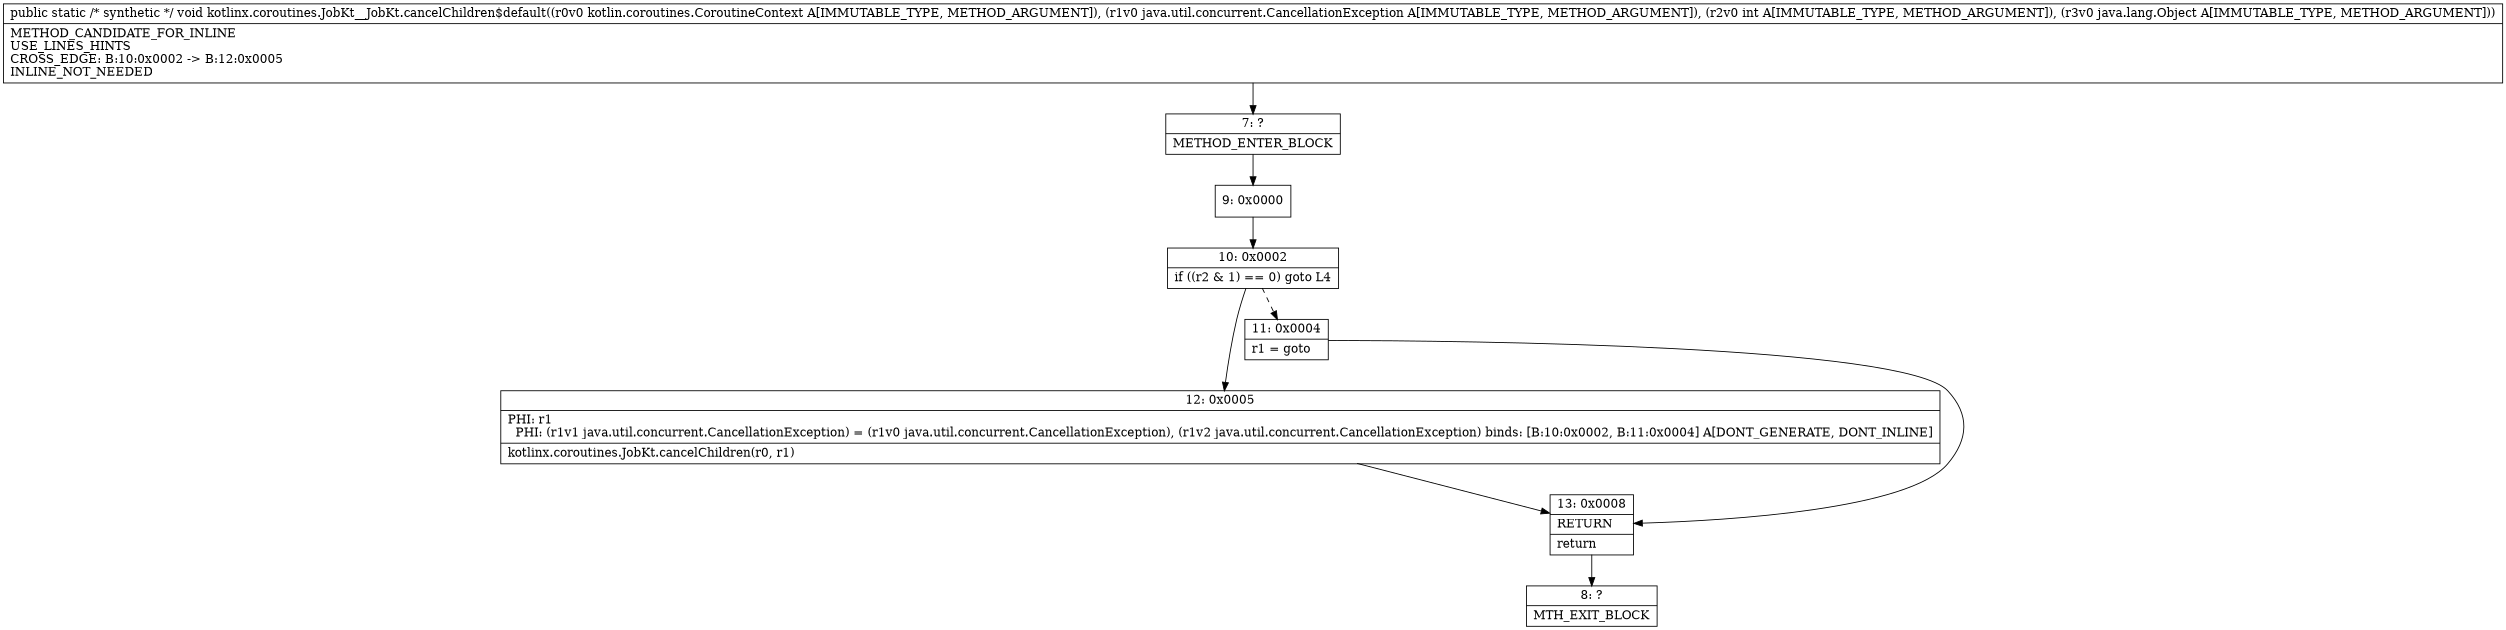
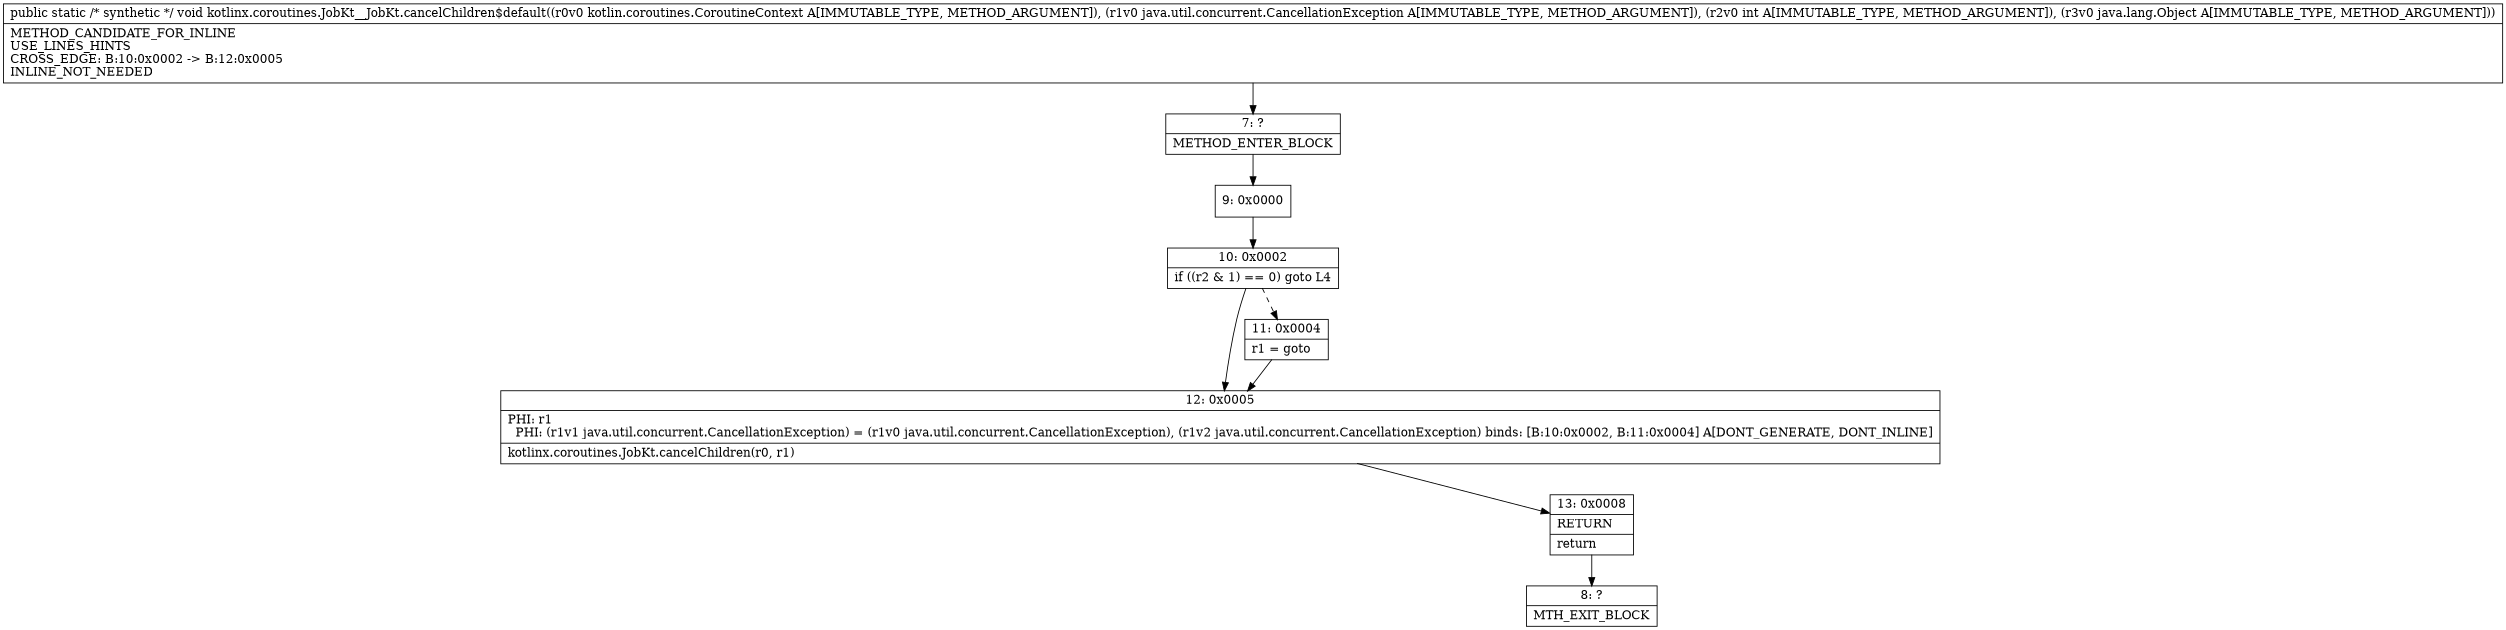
edge "11: 0x0004" -> "13: 0x0008": now "11: 0x0004" -> "12: 0x0005"
